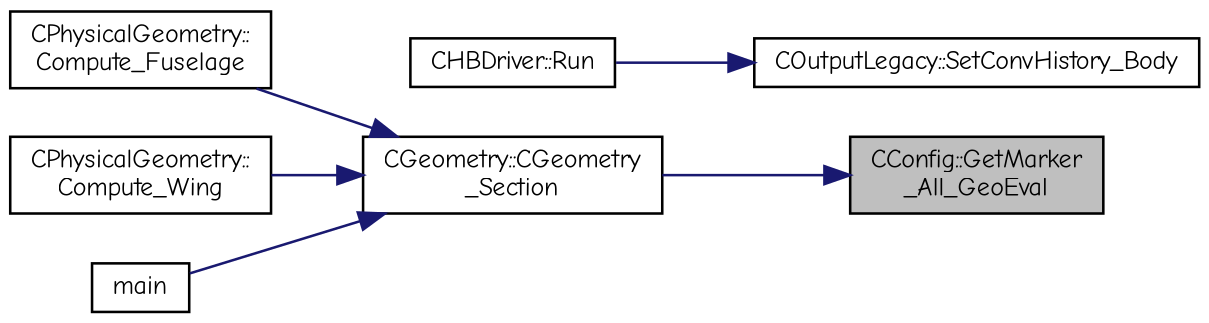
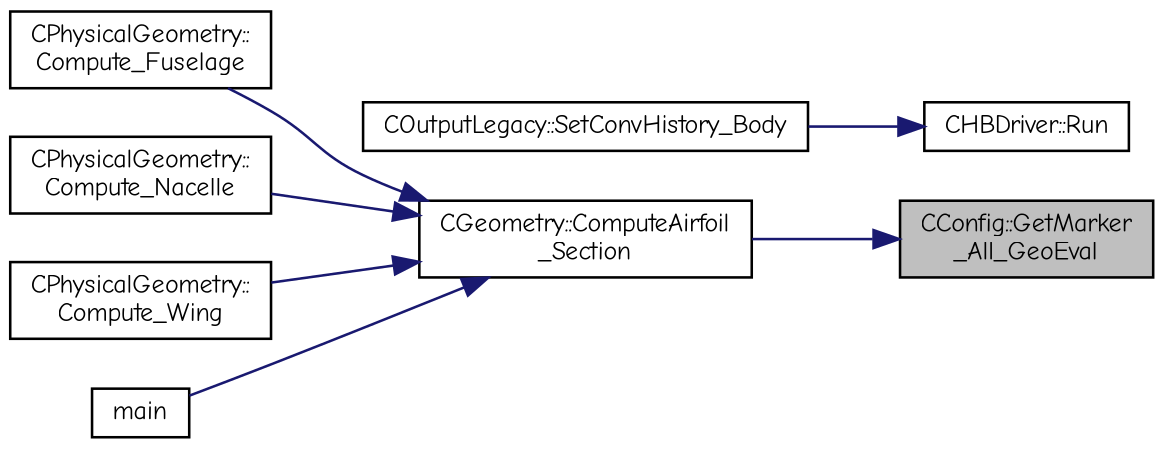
edge "CHBDriver::Run" -> "COutputLegacy::SetConvHistory_Body": reversed
node "CPhysicalGeometry:: Compute_Nacelle": added
node "CGeometry::CGeometry _Section": label "CGeometry::CGeometry _Section" -> "CGeometry::ComputeAirfoil _Section"
